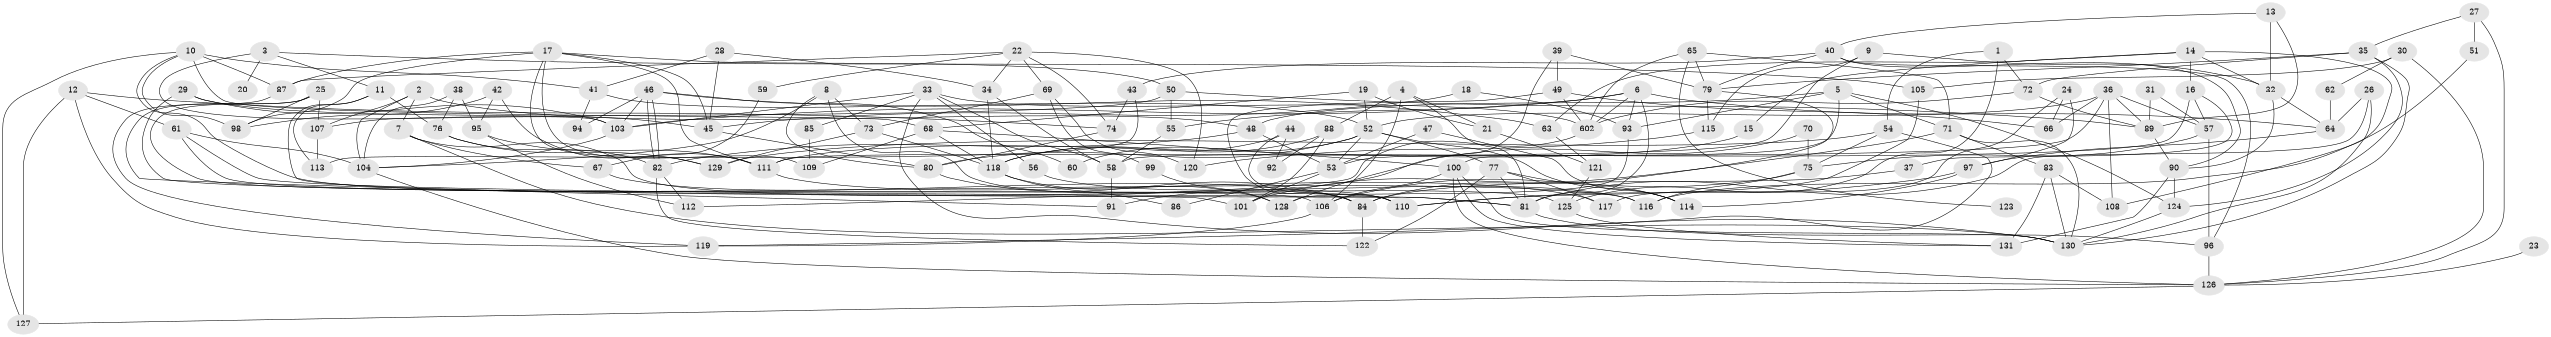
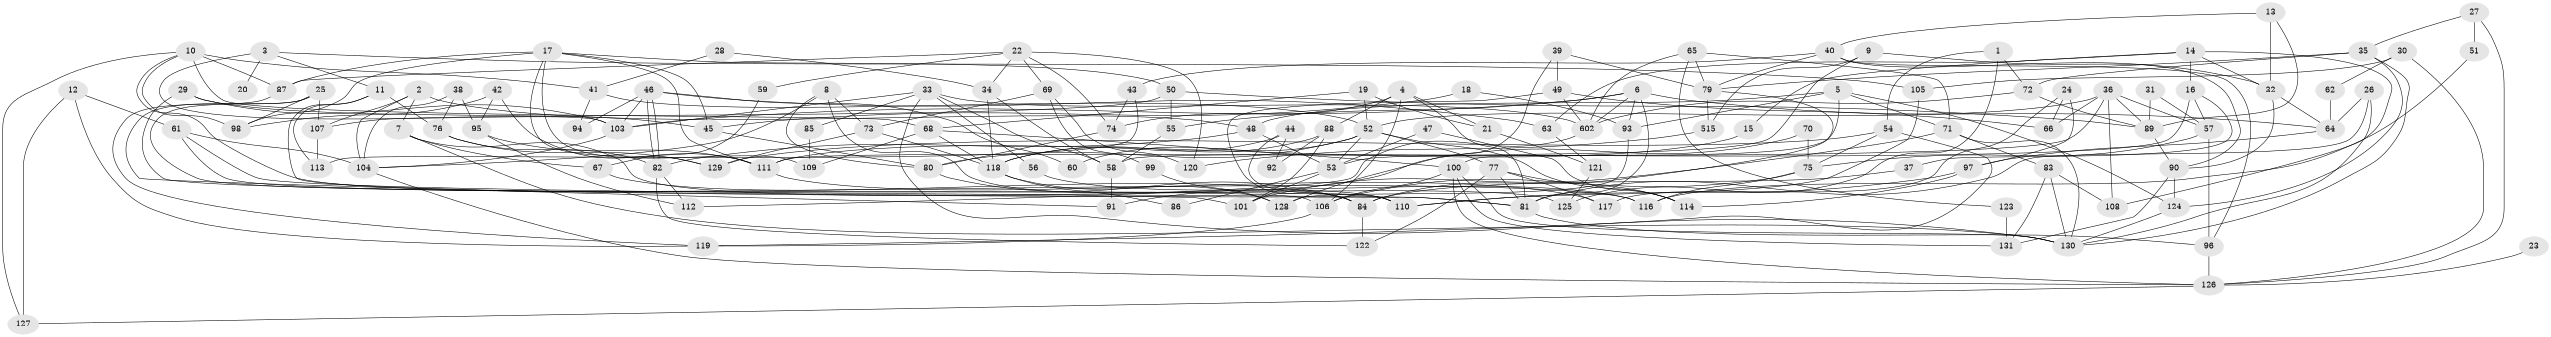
edge "28" -- "45": removed
edge "12" -- "74": now "4" -- "74"
node "115": label "115" -> "515"
edge "125" -- "131": now "123" -- "131"
